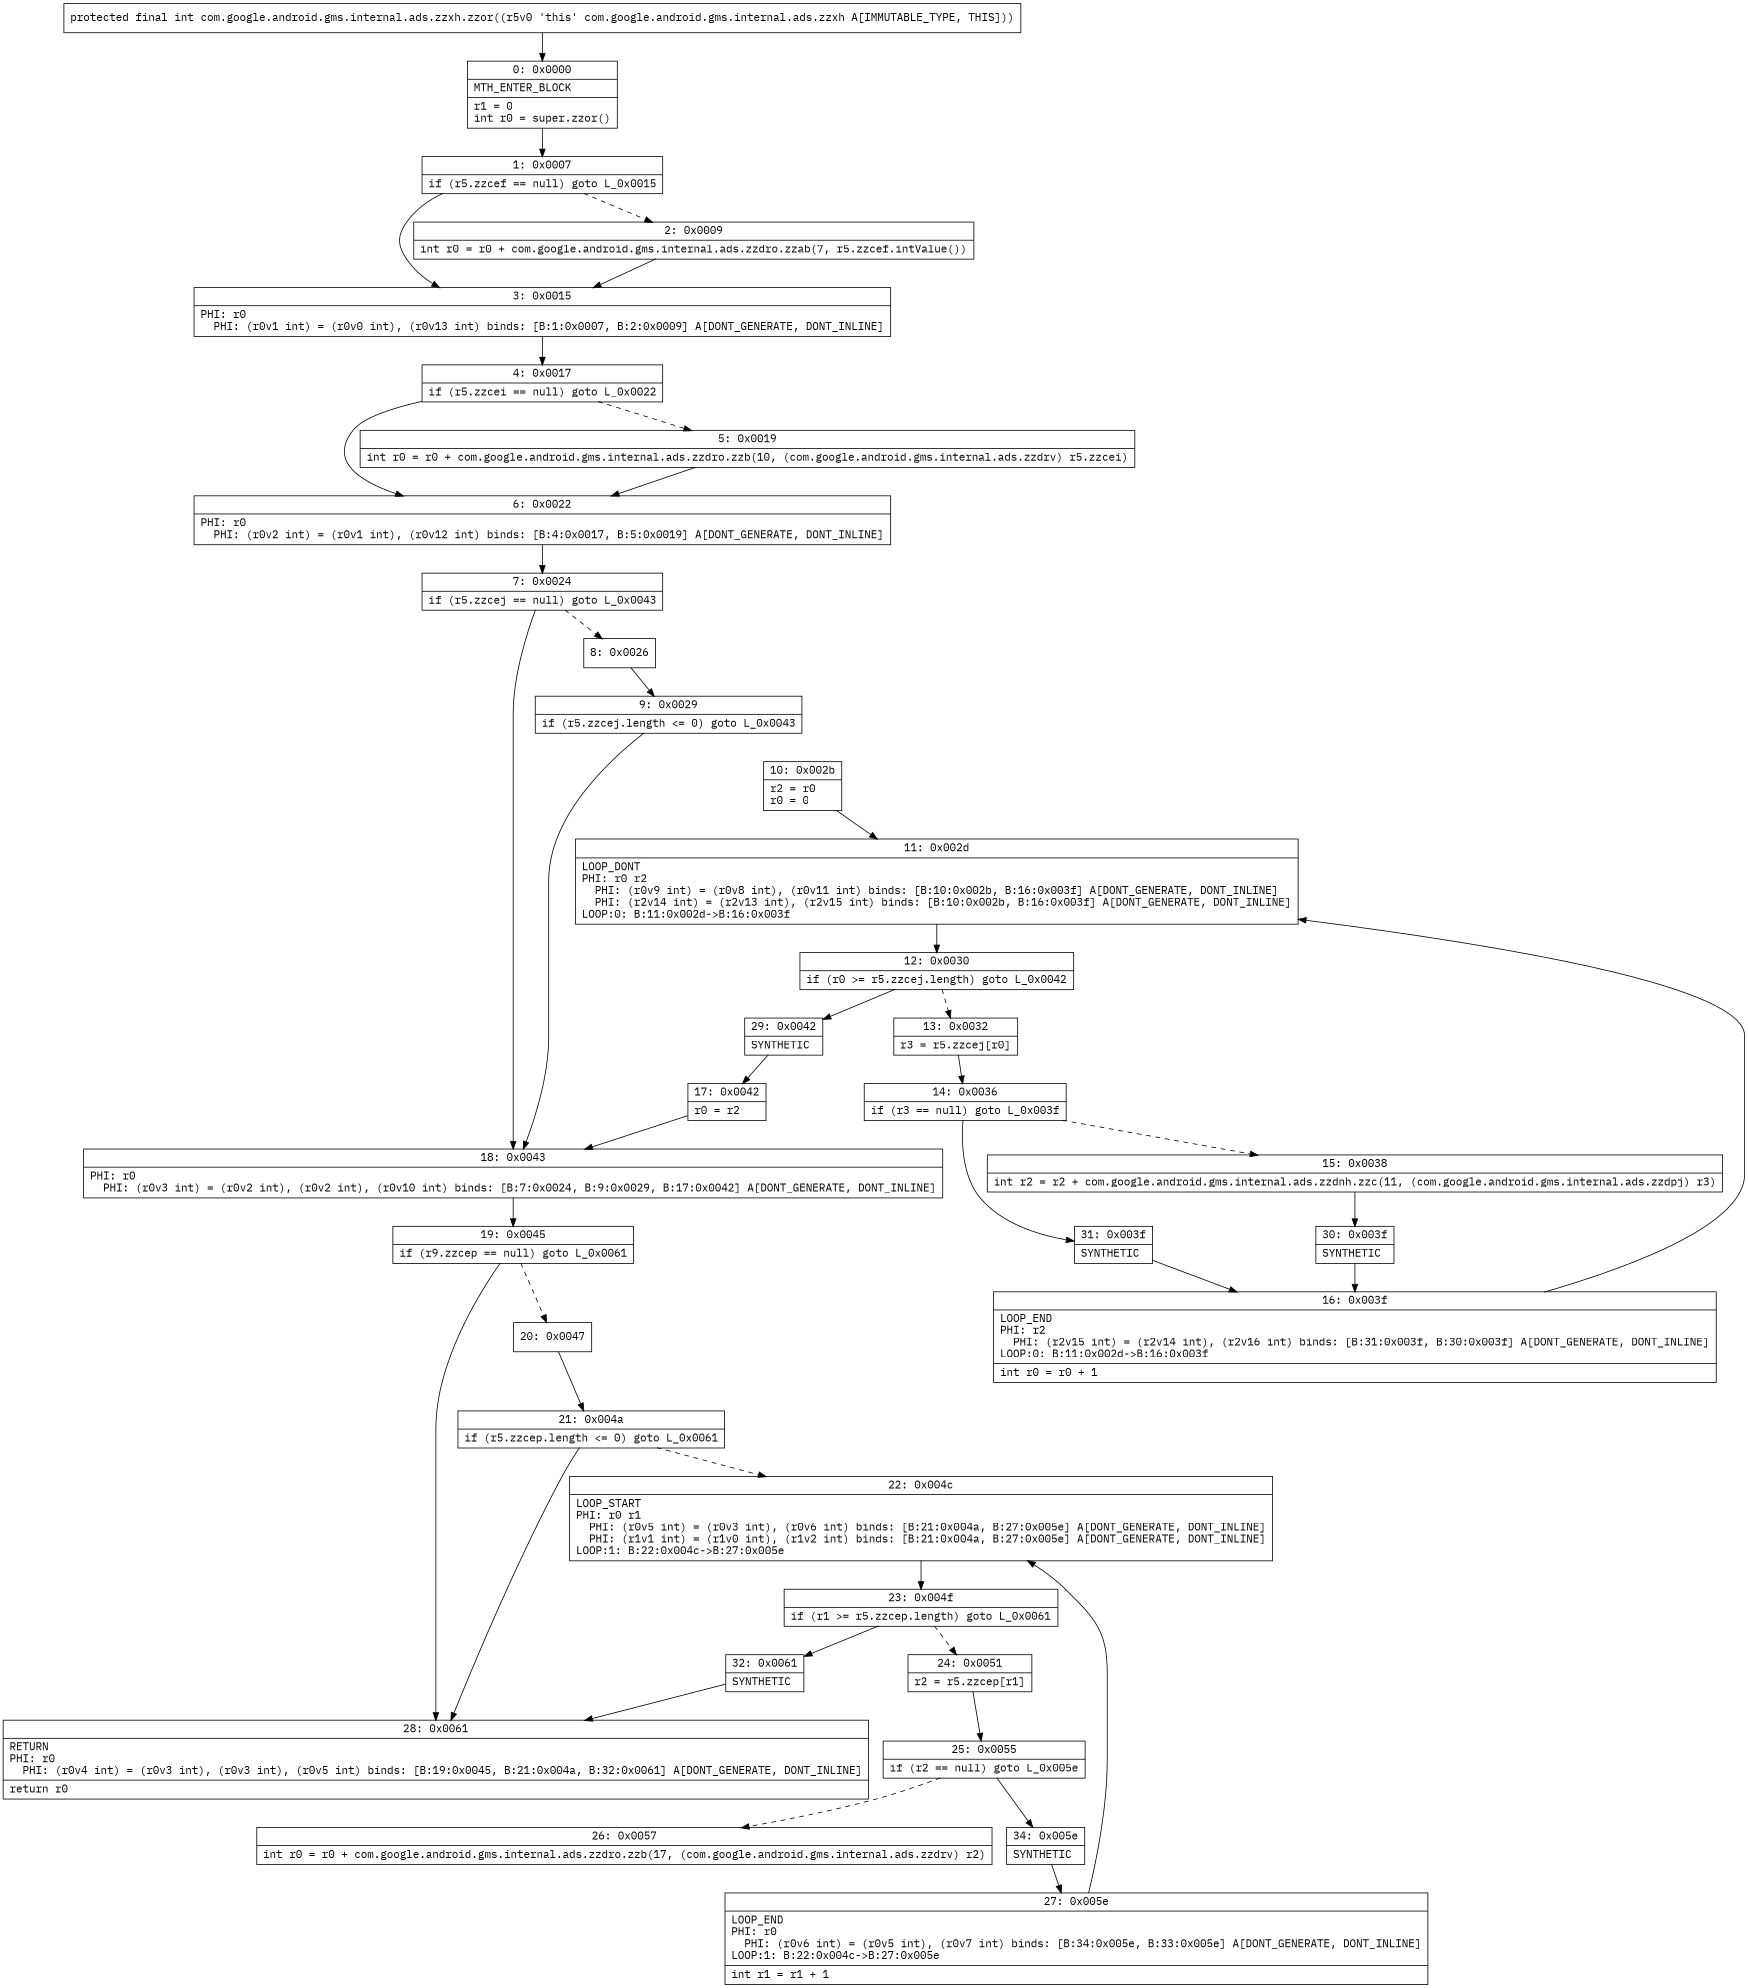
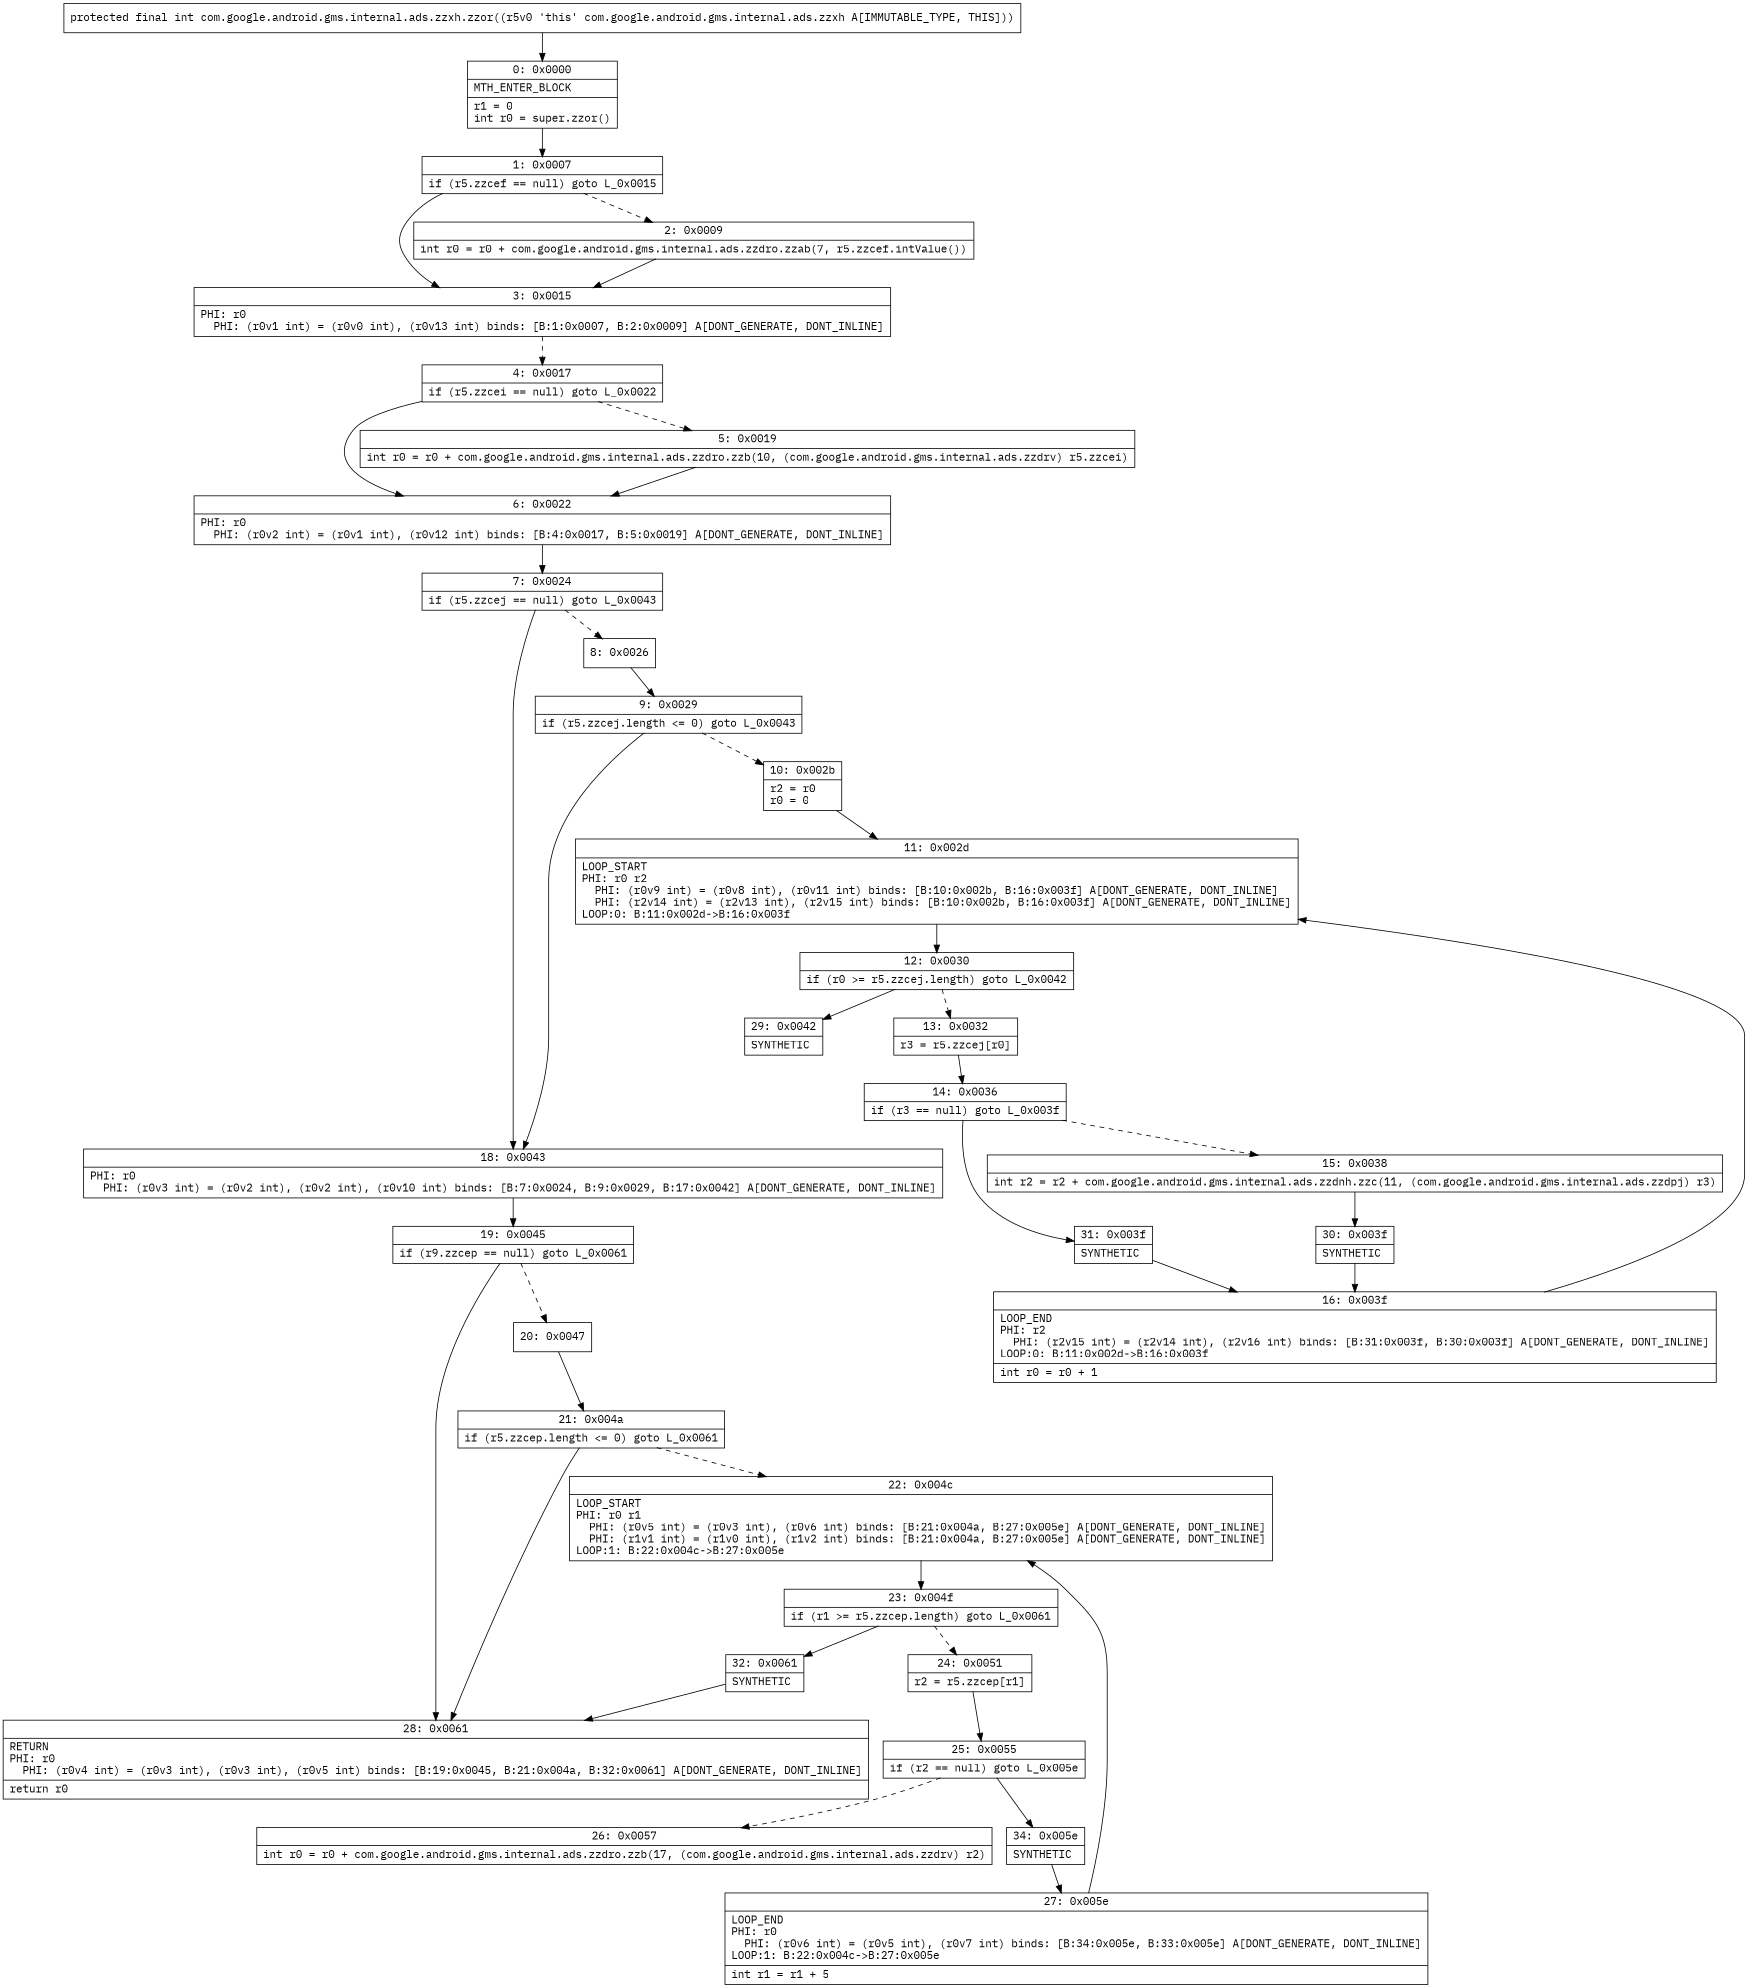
edge "3: 0x0015" -> "4: 0x0017": style solid -> dashed
edge "9: 0x0029" -> "10: 0x002b": added
node "11: 0x002d": text "LOOP_DONT" -> "LOOP_START"
node "17: 0x0042": removed
node "27: 0x005e": text "int r1 = r1 + 1" -> "int r1 = r1 + 5"
